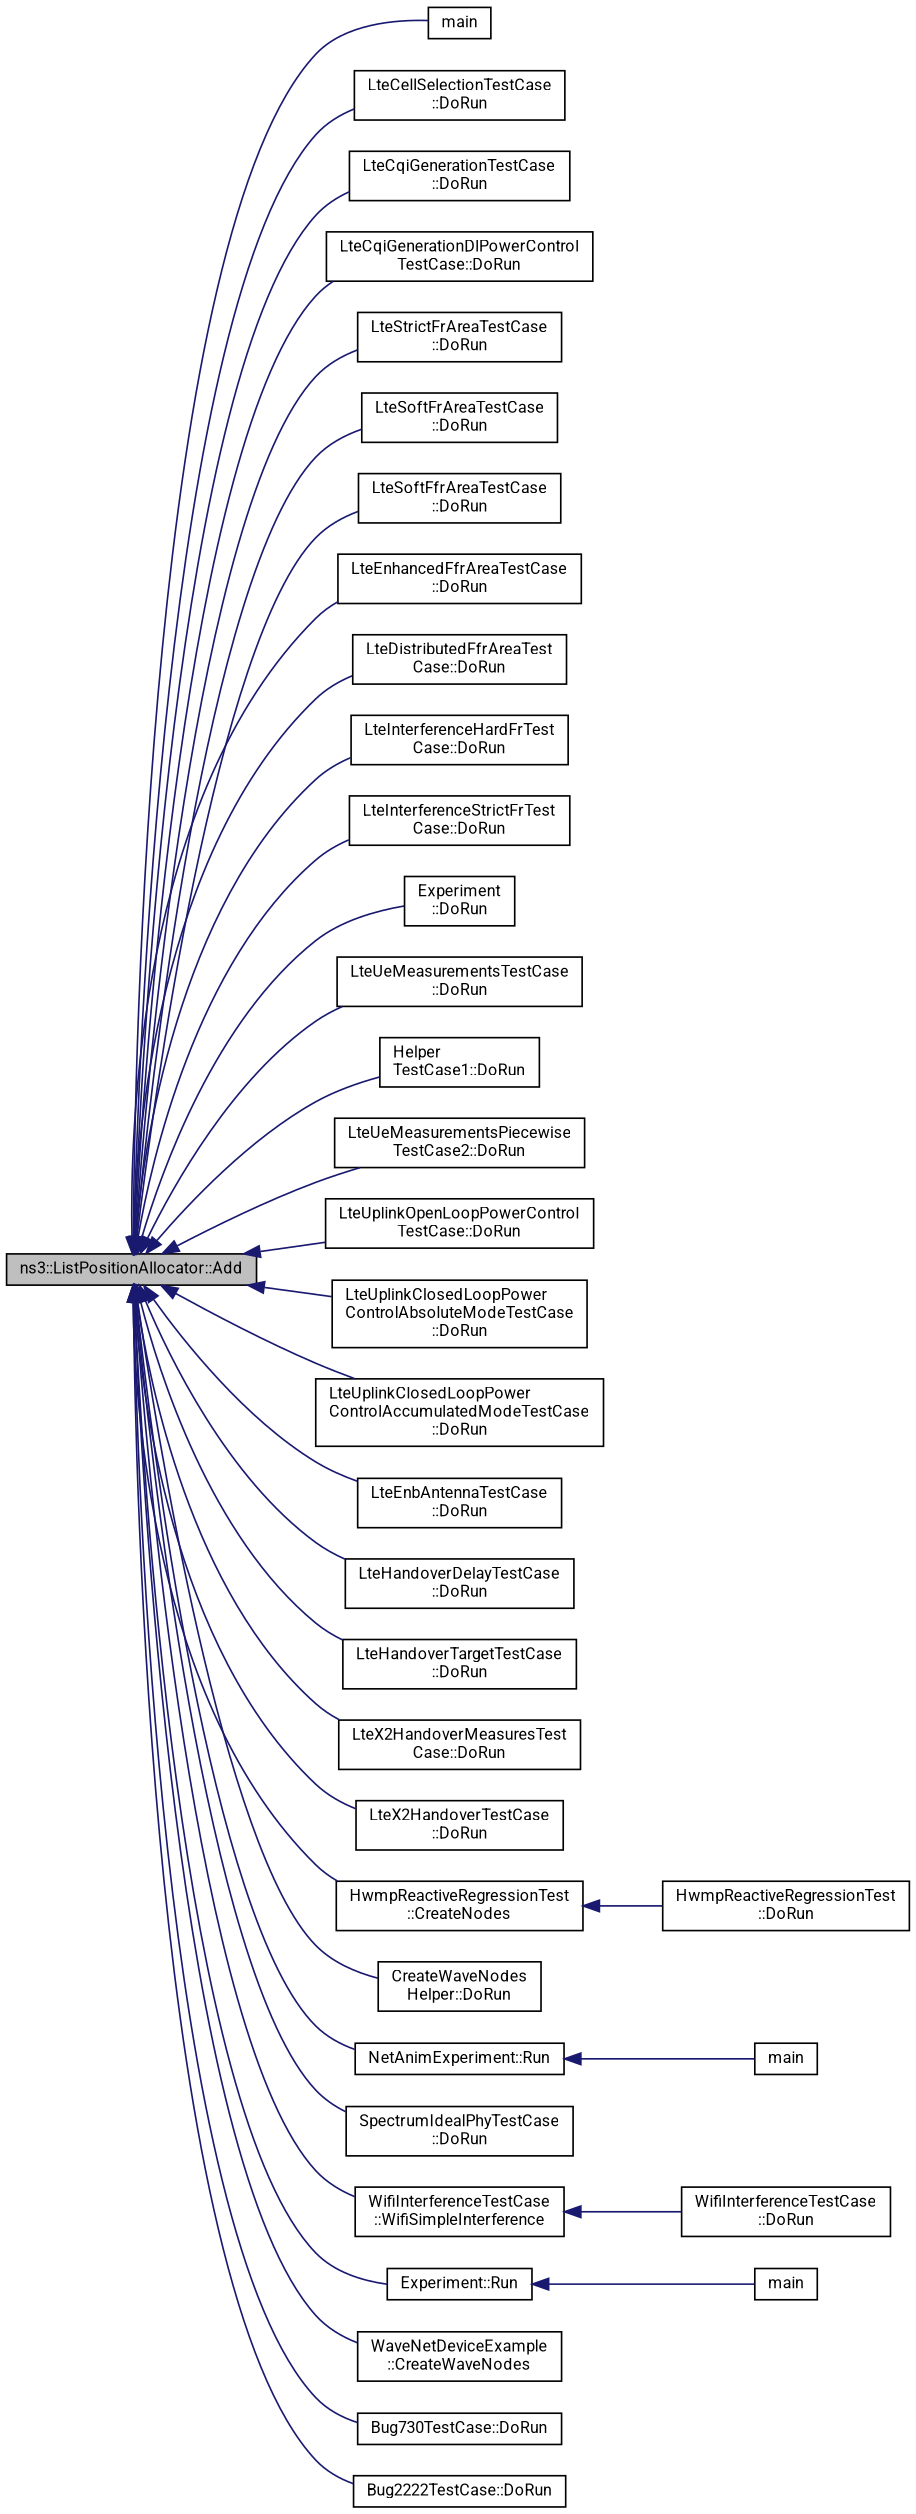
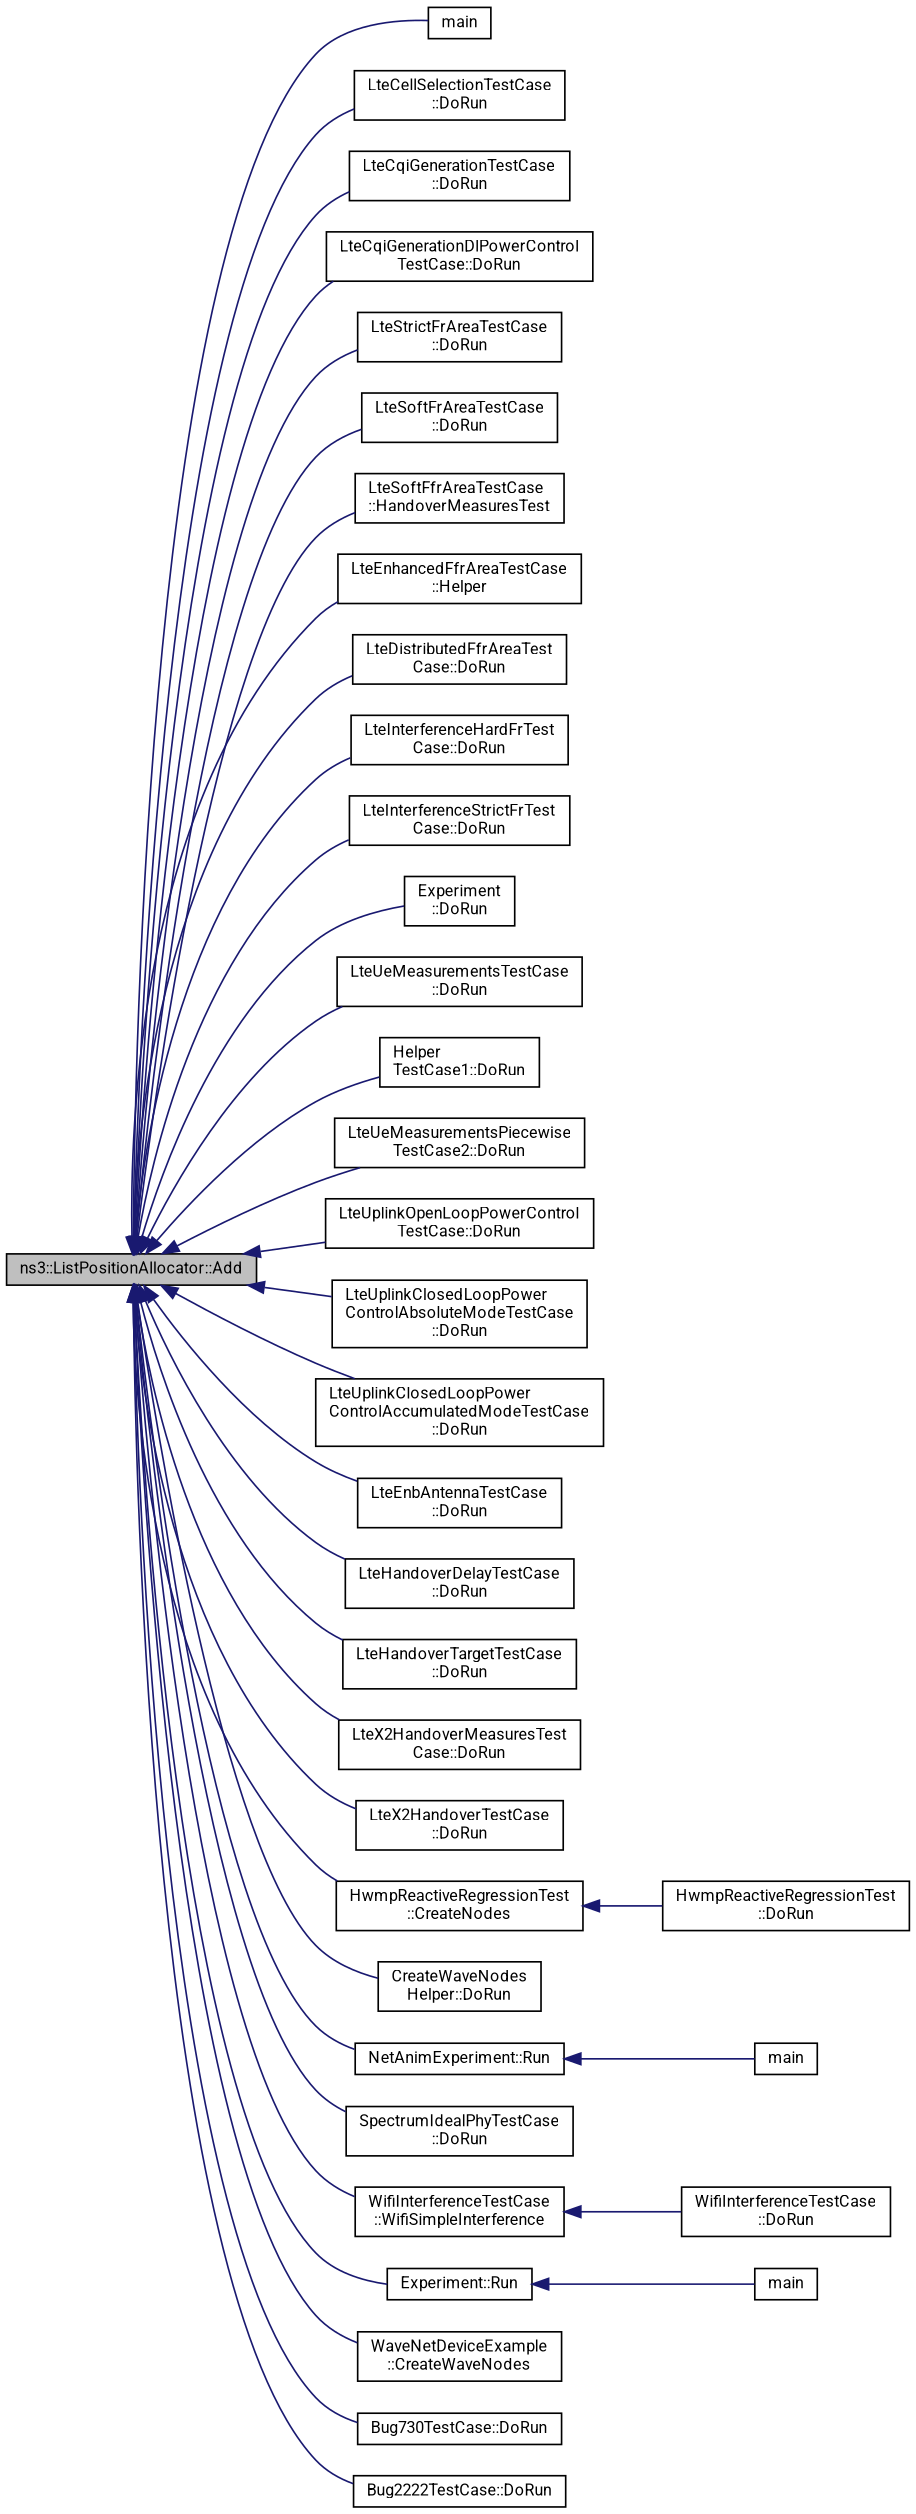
node "LteSoftFfrAreaTestCase ::DoRun": label "LteSoftFfrAreaTestCase ::DoRun" -> "LteSoftFfrAreaTestCase ::HandoverMeasuresTest"
node "LteEnhancedFfrAreaTestCase ::DoRun": label "LteEnhancedFfrAreaTestCase ::DoRun" -> "LteEnhancedFfrAreaTestCase ::Helper"
